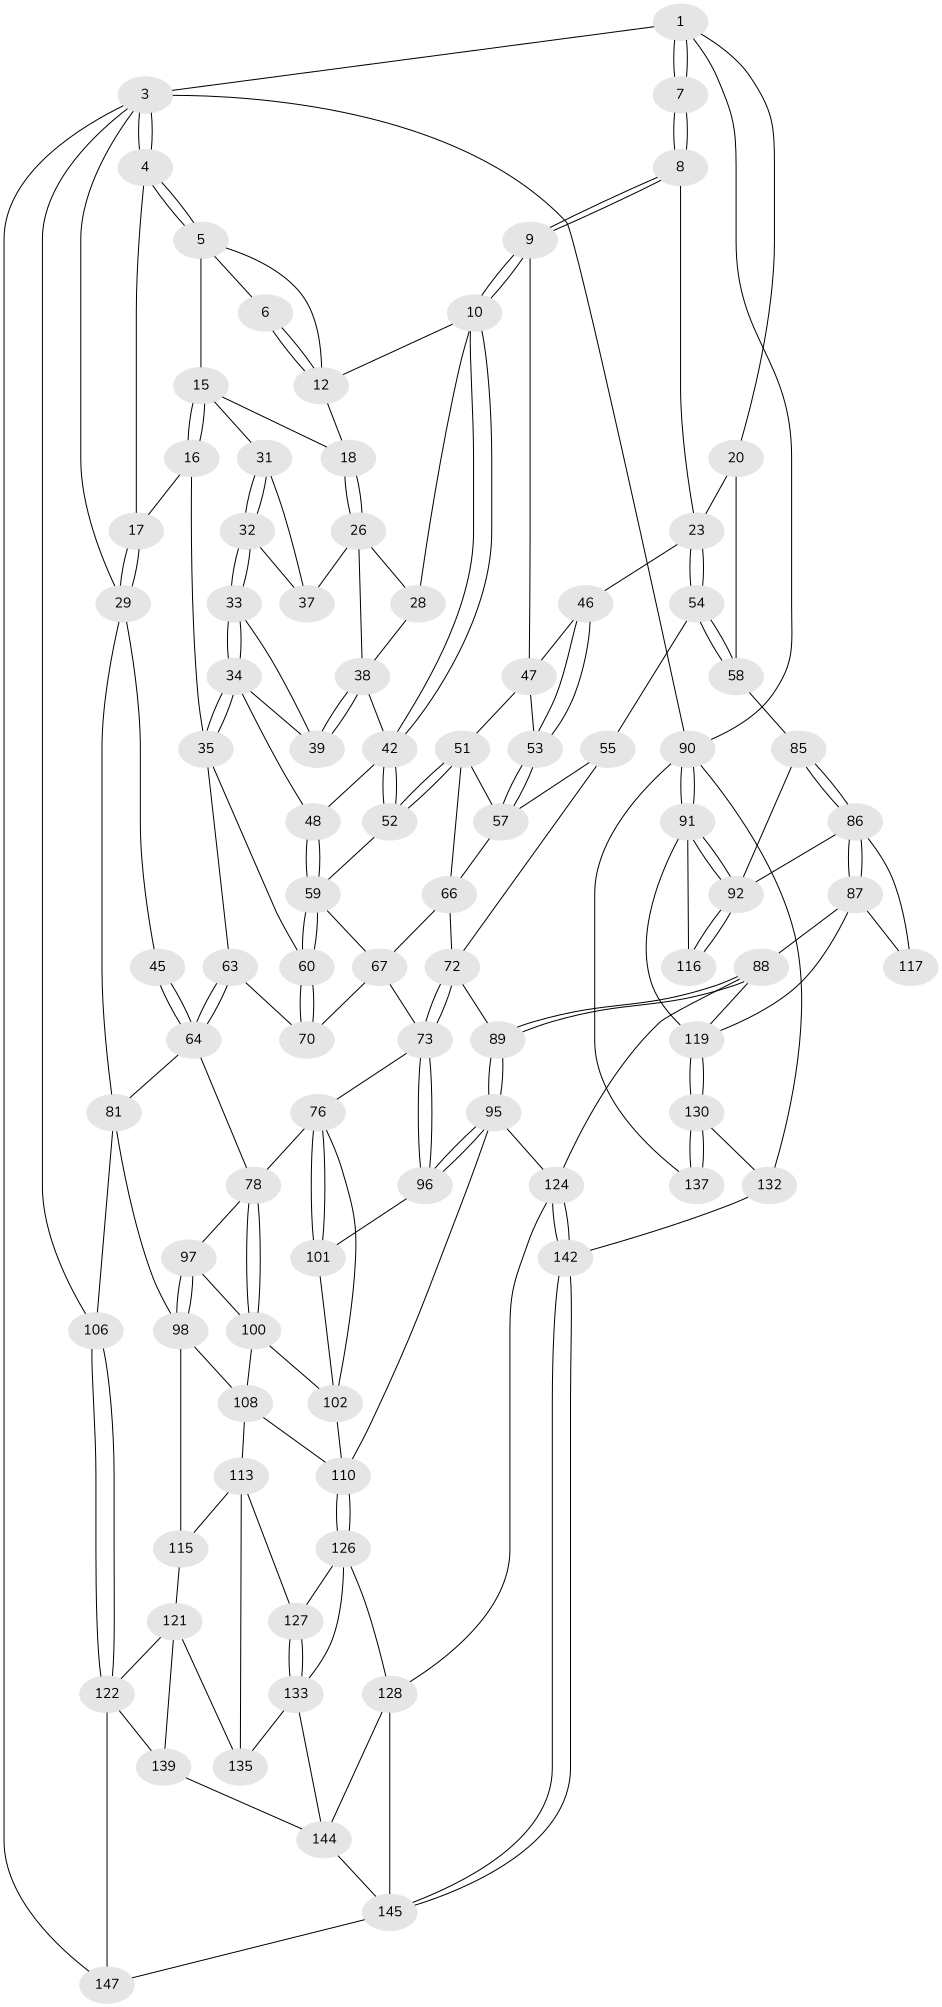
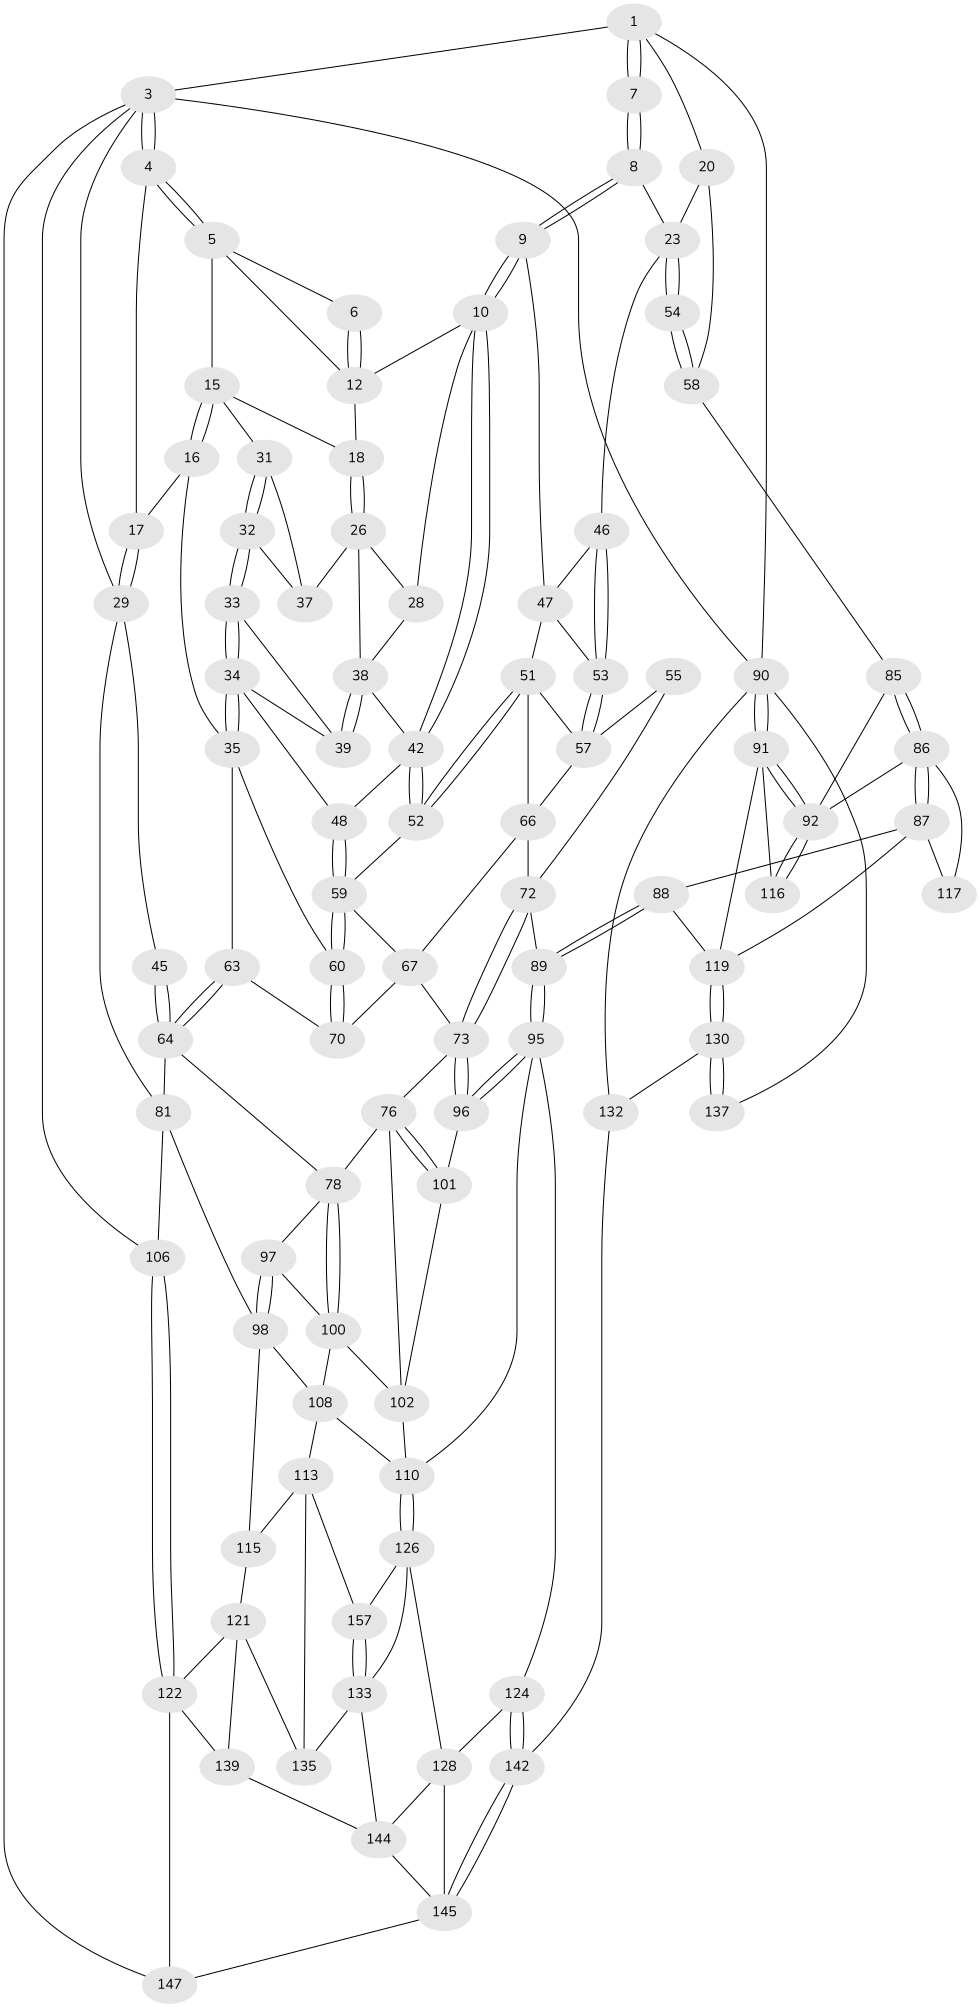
edge "54" -- "55": removed
edge "88" -- "124": removed
node "127": label "127" -> "157"
